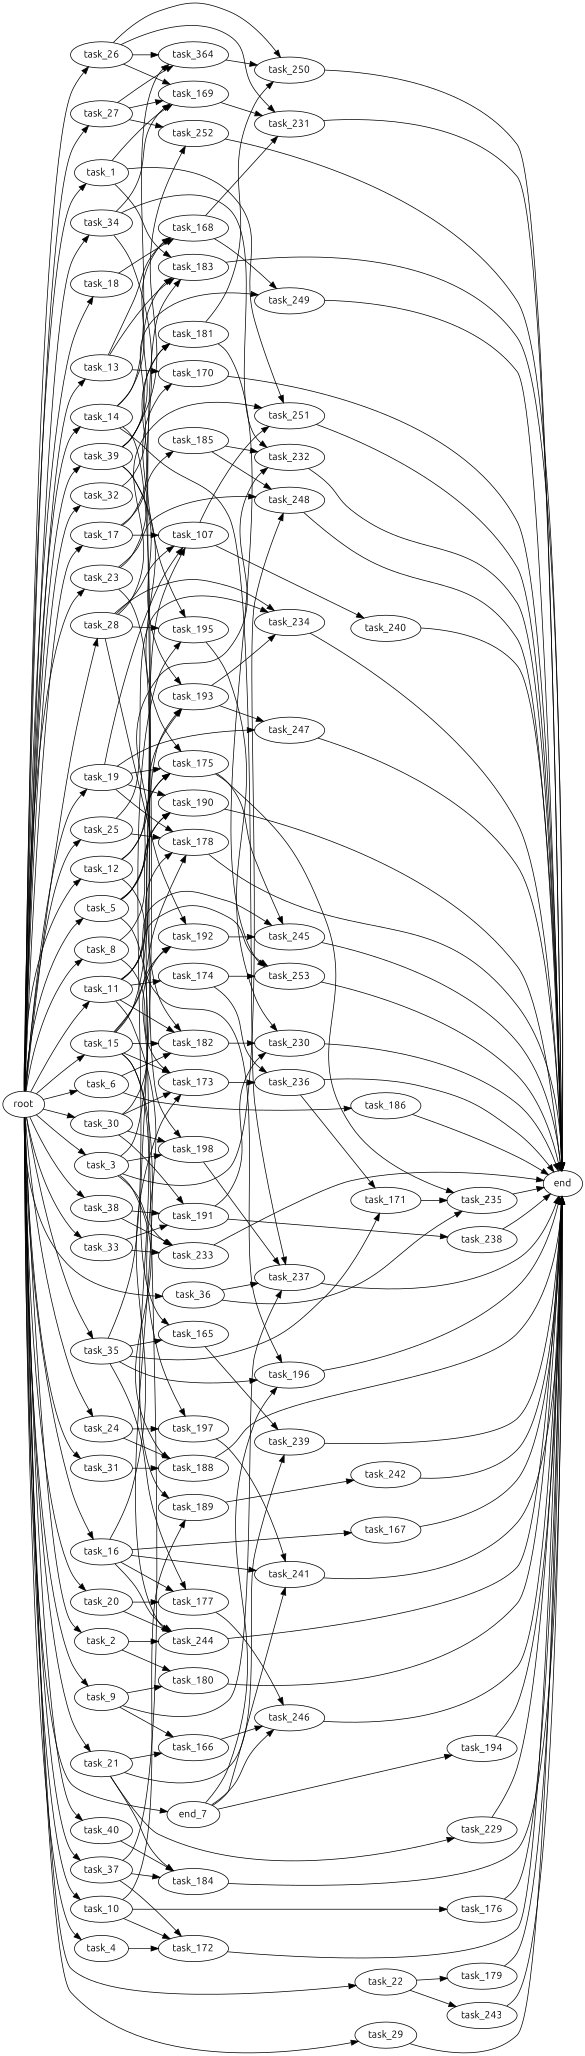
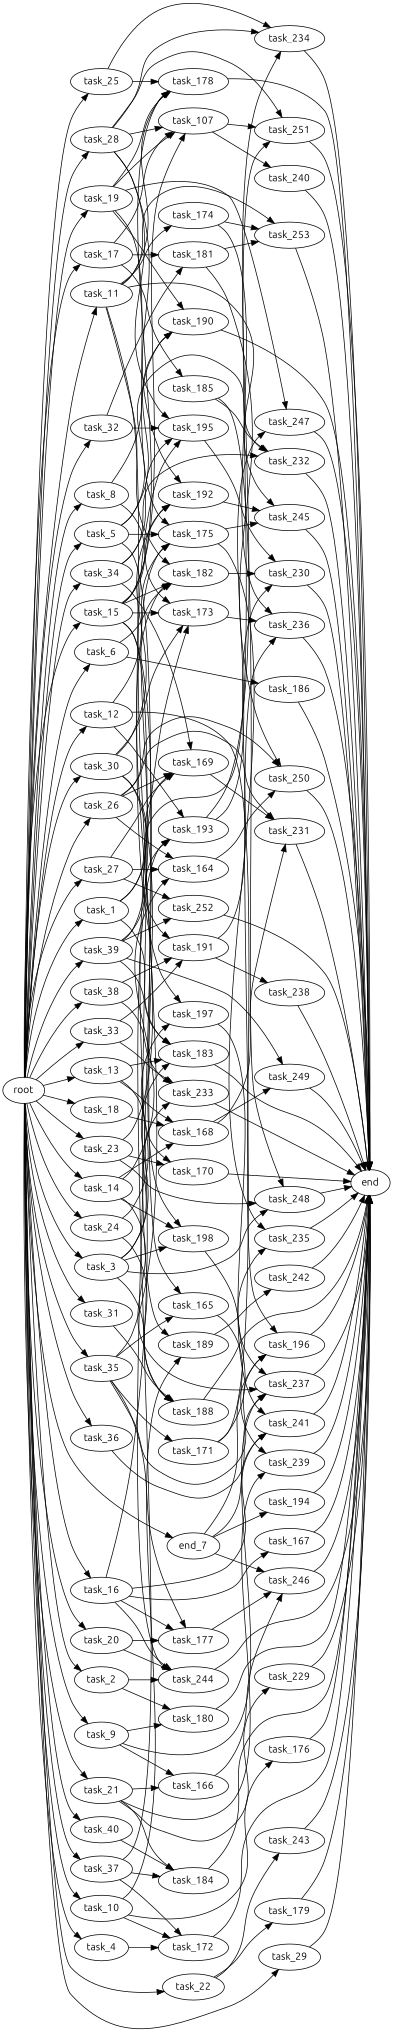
node "task_364": label "task_364" -> "task_164"
edge "task_32" -> "task_195": added
edge "task_236" -> "task_171": reversed
edge "task_36" -> "task_235": removed
